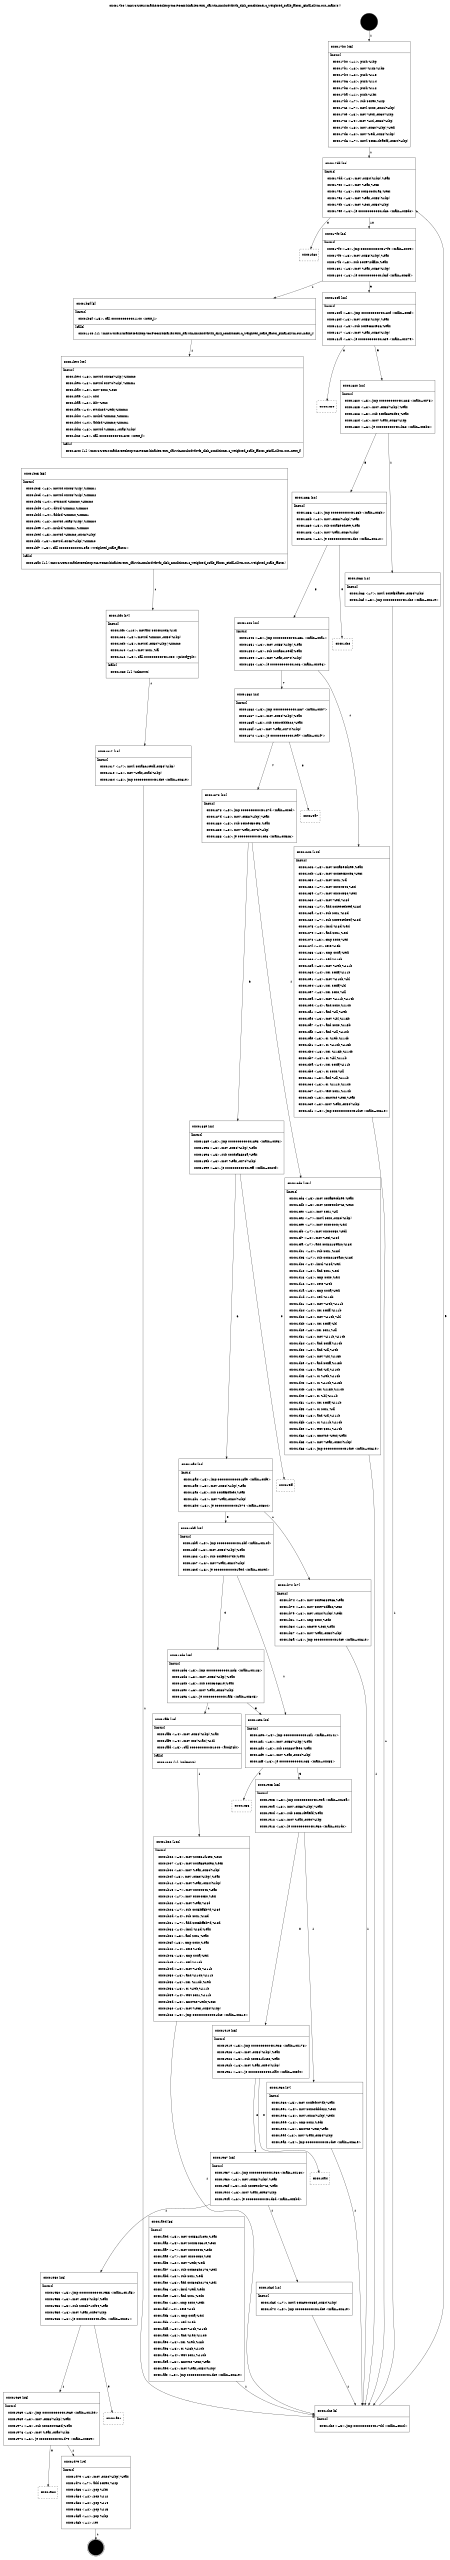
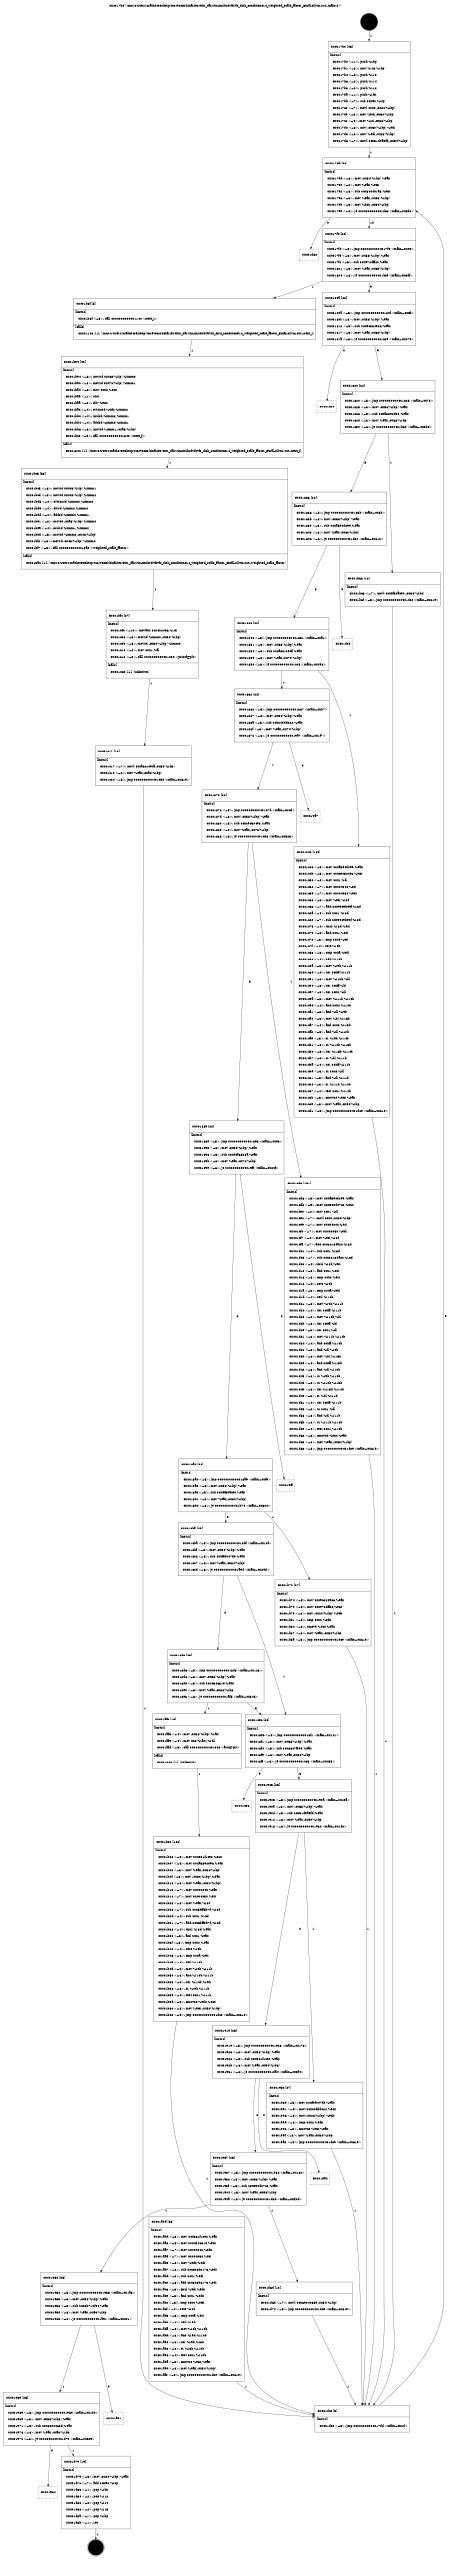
edge "0x401b94 [49]" -> "0x401bc5 [55]": added, label "1"
